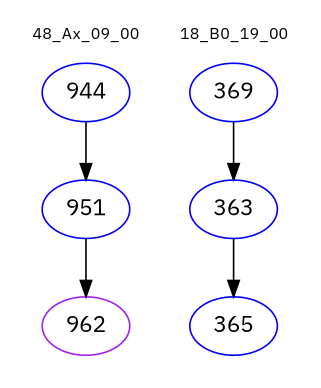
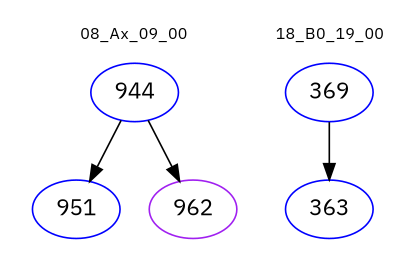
cluster "48_Ax_09_00": label "48_Ax_09_00" -> "08_Ax_09_00"
edge "951" -> "962": now "944" -> "962"
node "365": removed
